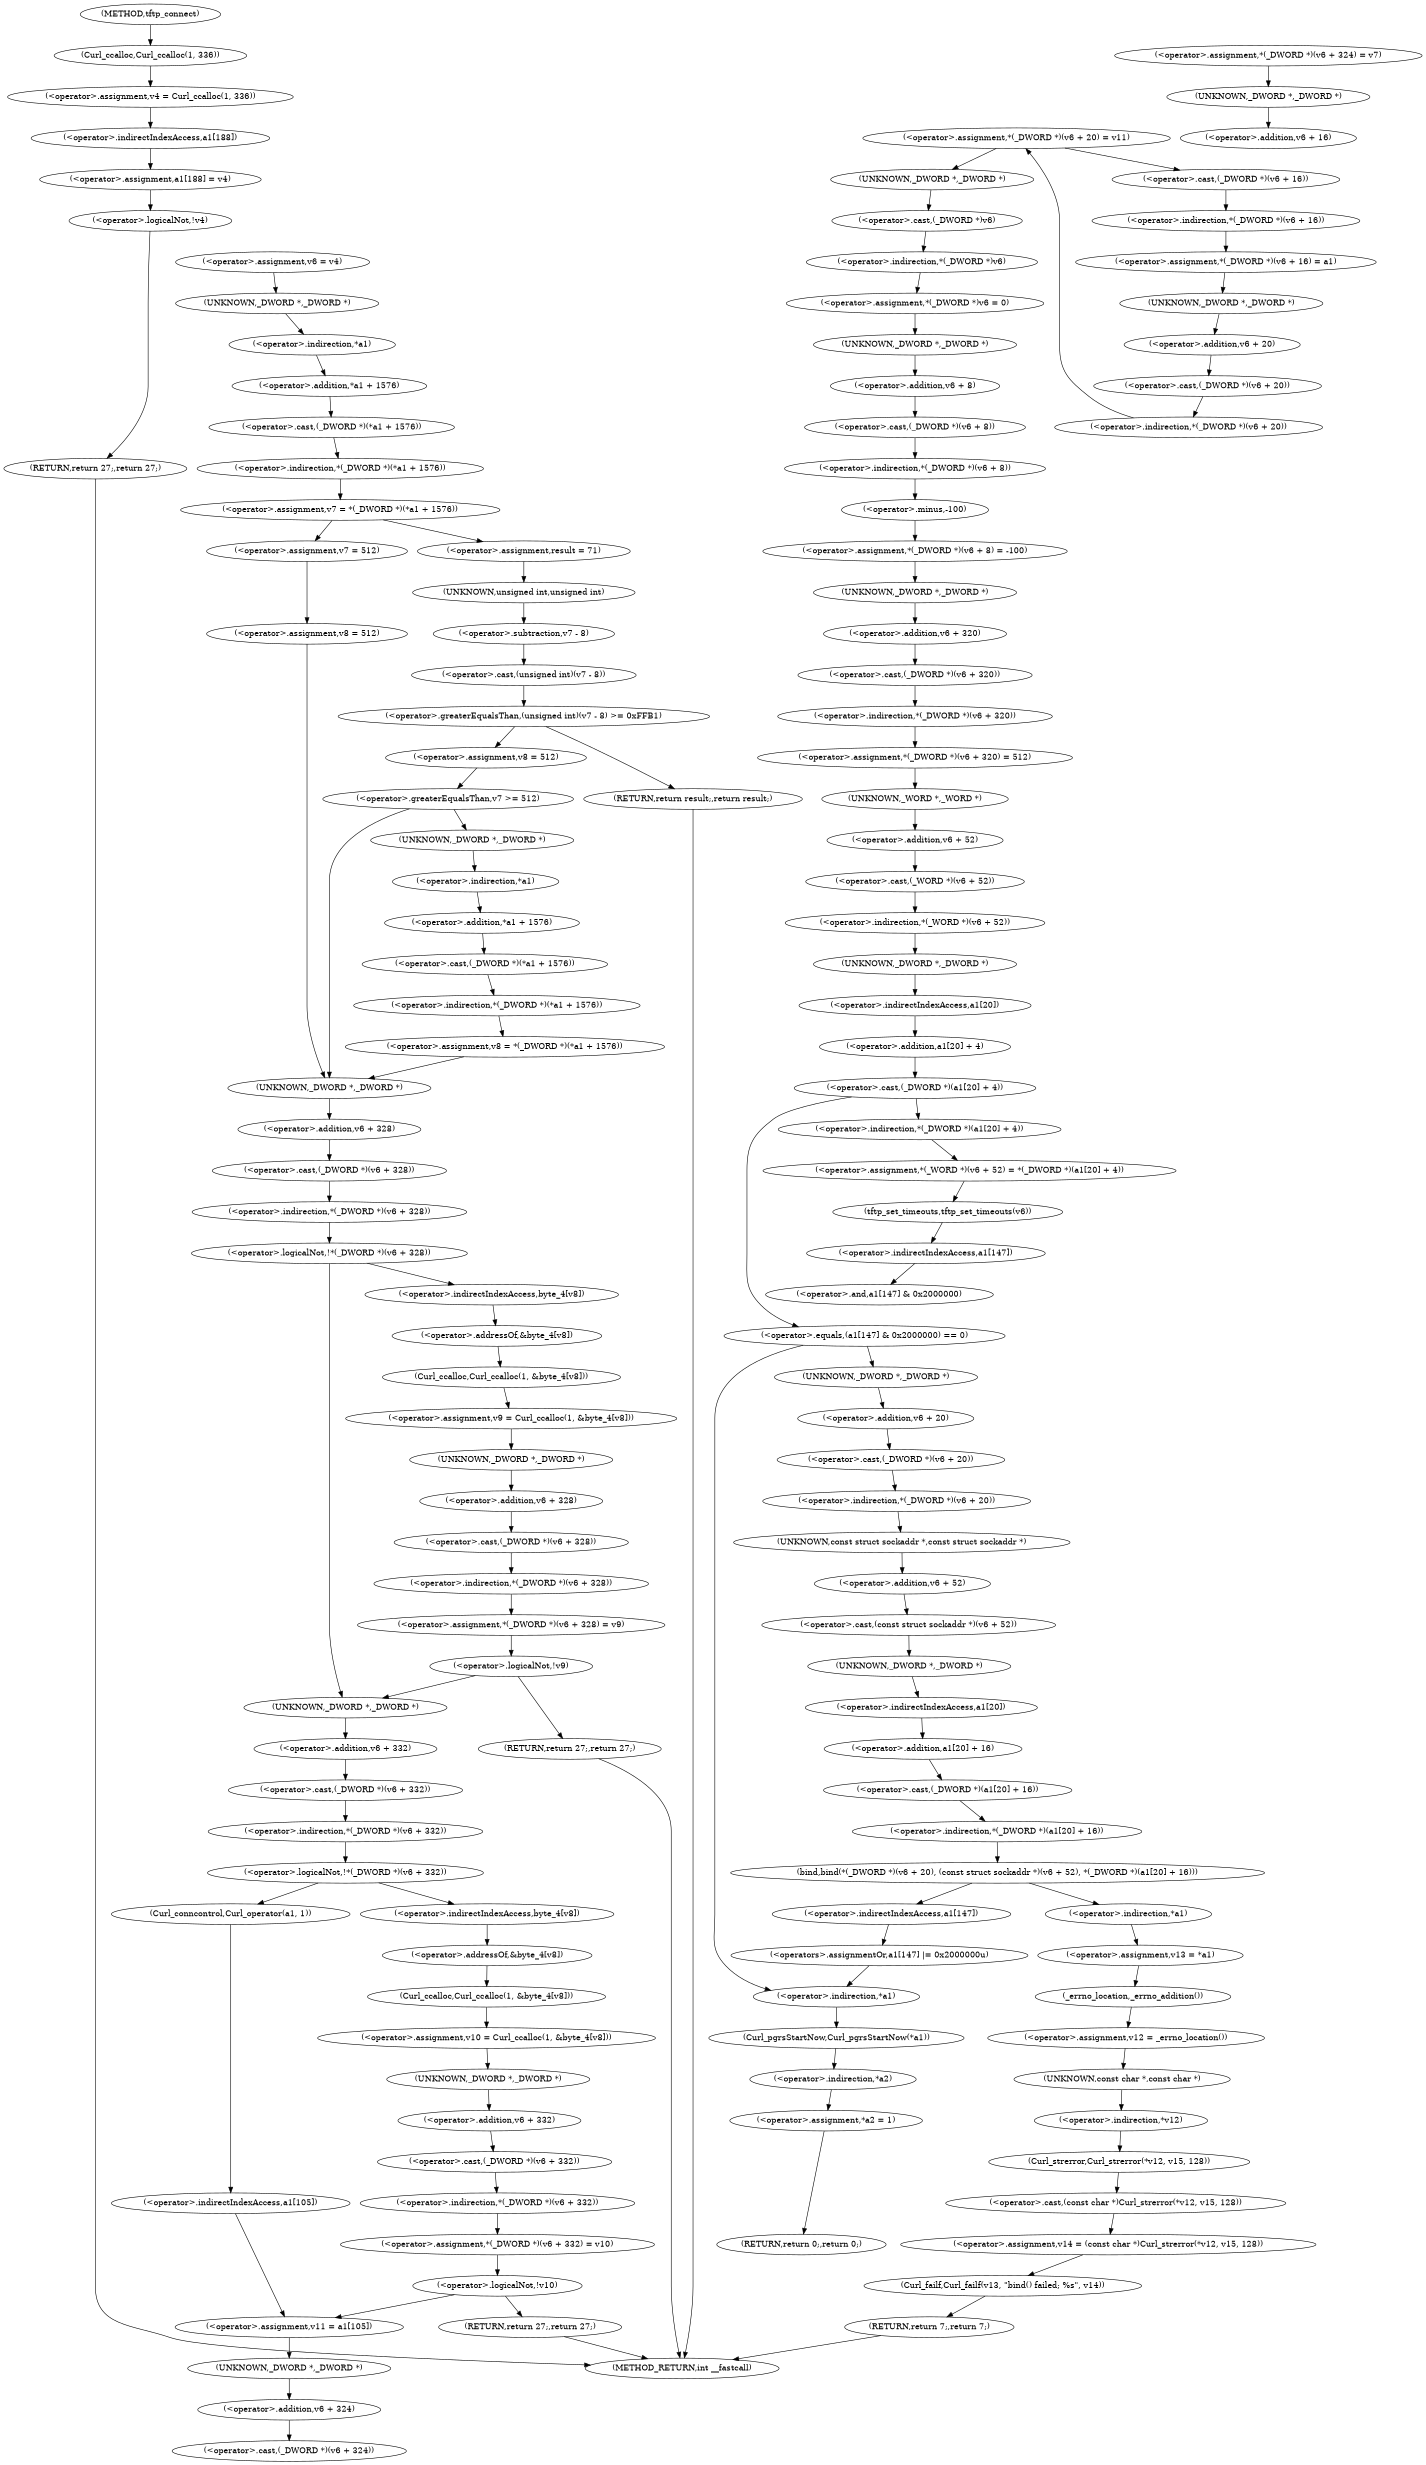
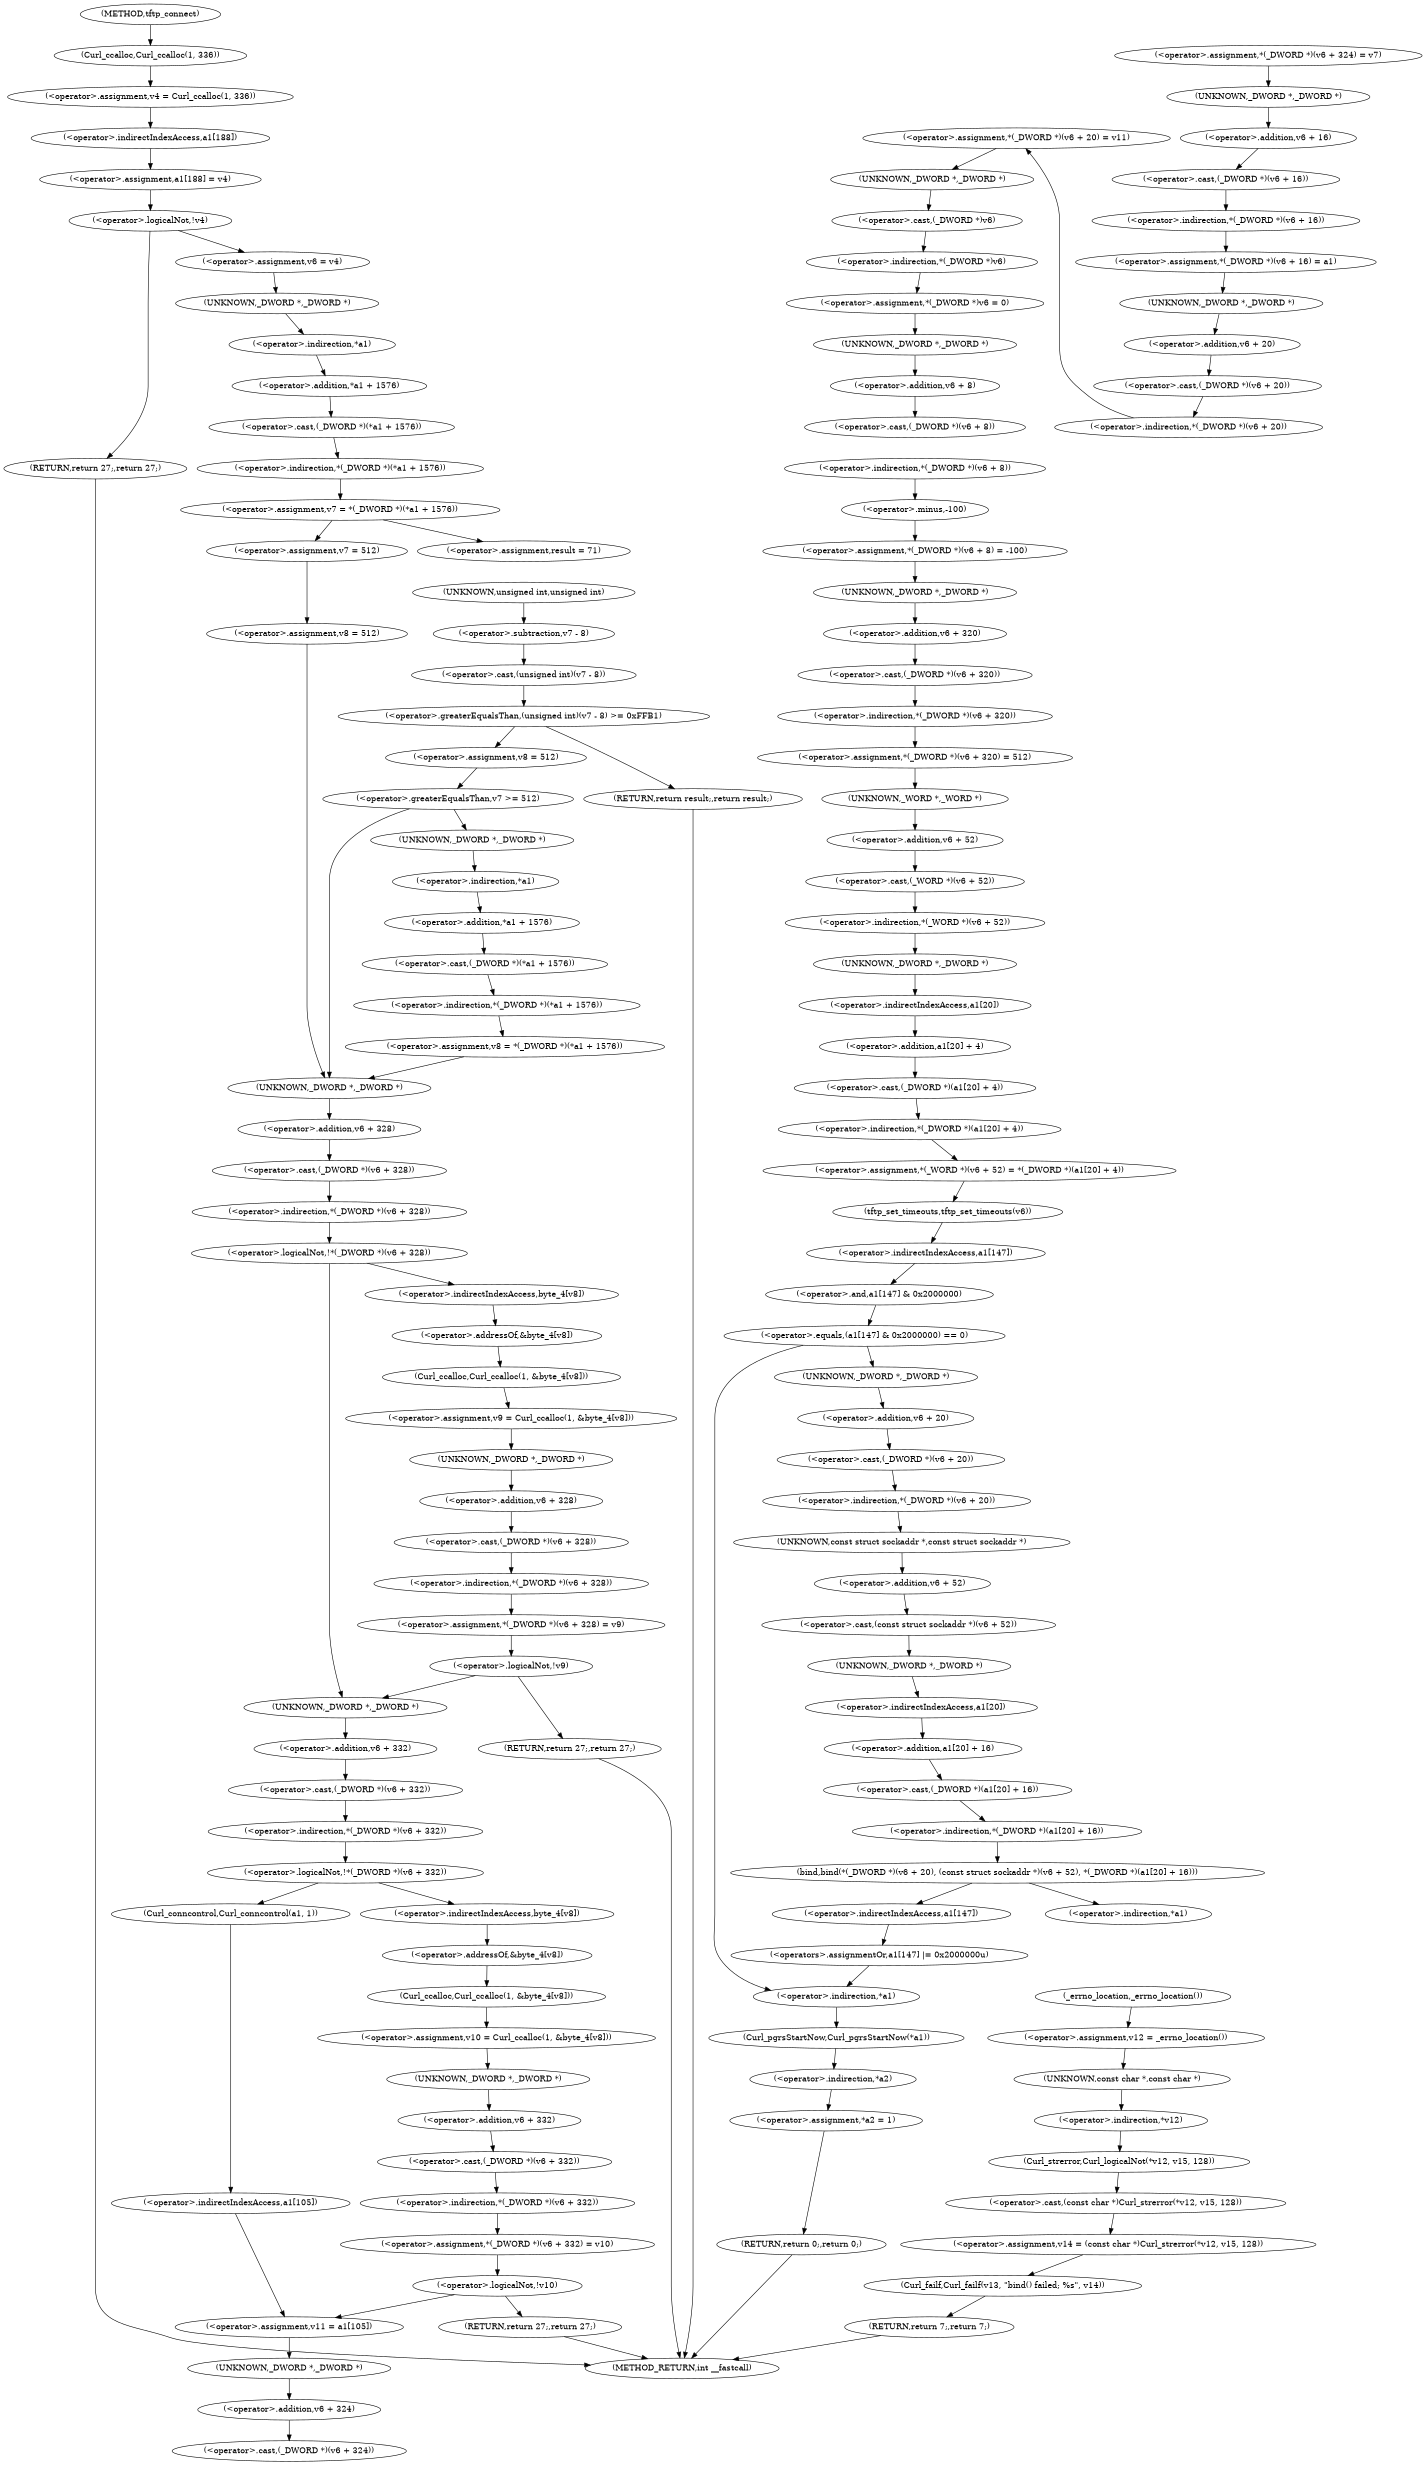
edge "(<operator>.assignment,*(_DWORD *)(v6 + 20) = v11)" -> "(<operator>.cast,(_DWORD *)(v6 + 16))": now "(<operator>.addition,v6 + 16)" -> "(<operator>.cast,(_DWORD *)(v6 + 16))"
edge "(<operator>.logicalNot,!v4)" -> "(<operator>.assignment,v6 = v4)": added
edge "(<operator>.cast,(_DWORD *)(v6 + 8))" -> "(<operator>.indirection,*(_DWORD *)(v6 + 8))": removed
edge "(<operator>.assignment,result = 71)" -> "(UNKNOWN,unsigned int,unsigned int)": removed
edge "(<operator>.cast,(_DWORD *)(a1[20] + 4))" -> "(<operator>.equals,(a1[147] & 0x2000000) == 0)": now "(<operator>.and,a1[147] & 0x2000000)" -> "(<operator>.equals,(a1[147] & 0x2000000) == 0)"
node "(Curl_conncontrol,Curl_operator(a1, 1))": label "(Curl_conncontrol,Curl_operator(a1, 1))" -> "(Curl_conncontrol,Curl_conncontrol(a1, 1))"
node "(<operator>.assignment,v13 = *a1)": removed
node "(_errno_location,_errno_addition())": label "(_errno_location,_errno_addition())" -> "(_errno_location,_errno_location())"
node "(Curl_strerror,Curl_strerror(*v12, v15, 128))": label "(Curl_strerror,Curl_strerror(*v12, v15, 128))" -> "(Curl_strerror,Curl_logicalNot(*v12, v15, 128))"
edge "(RETURN,return 0;,return 0;)" -> "(METHOD_RETURN,int __fastcall)": added
